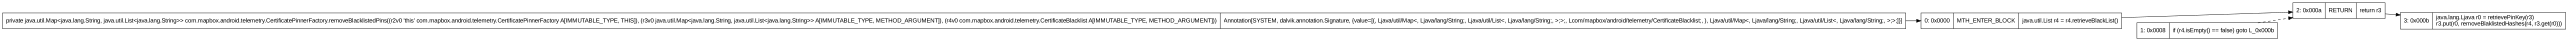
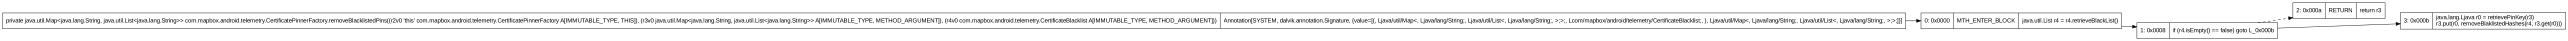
edge "2: 0x000a" -> "3: 0x000b": now "1: 0x0008" -> "3: 0x000b"
edge "0: 0x0000" -> "2: 0x000a": now "0: 0x0000" -> "1: 0x0008"
